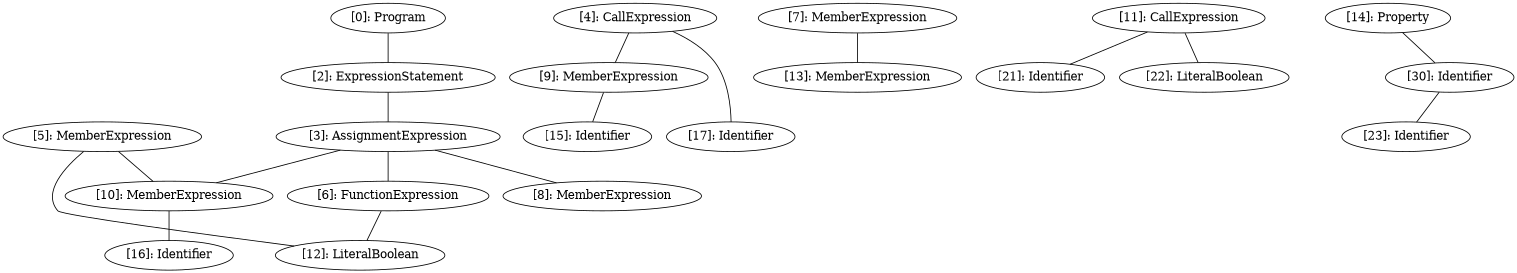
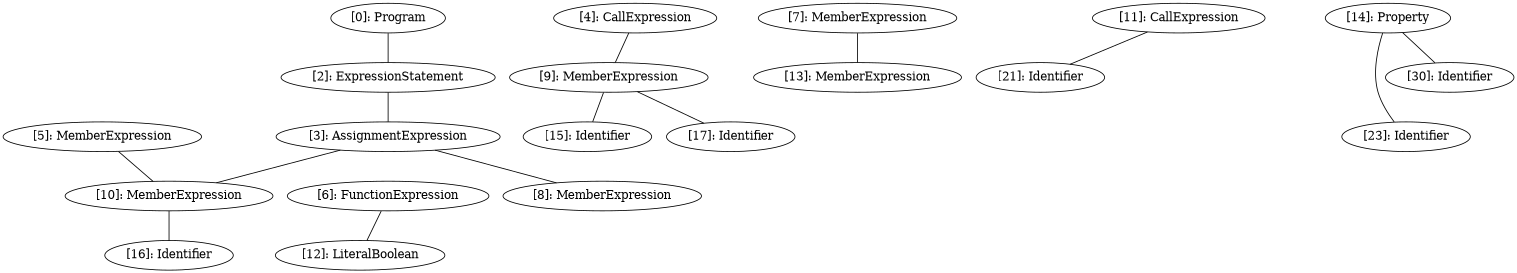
edge "[4]: CallExpression" -- "[17]: Identifier": now "[9]: MemberExpression" -- "[17]: Identifier"
node "[22]: LiteralBoolean": removed
edge "[30]: Identifier" -- "[23]: Identifier": now "[14]: Property" -- "[23]: Identifier"
edge "[3]: AssignmentExpression" -- "[6]: FunctionExpression": removed
edge "[5]: MemberExpression" -- "[12]: LiteralBoolean": removed
